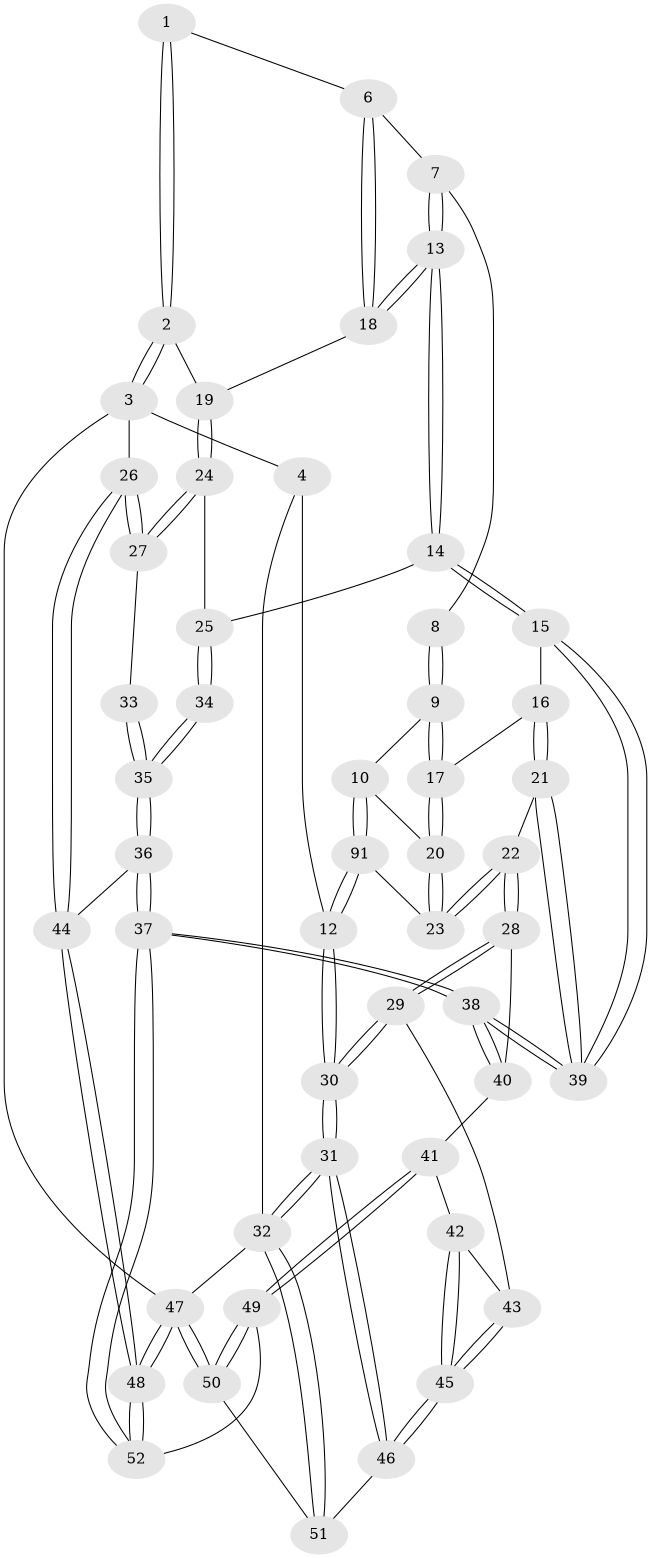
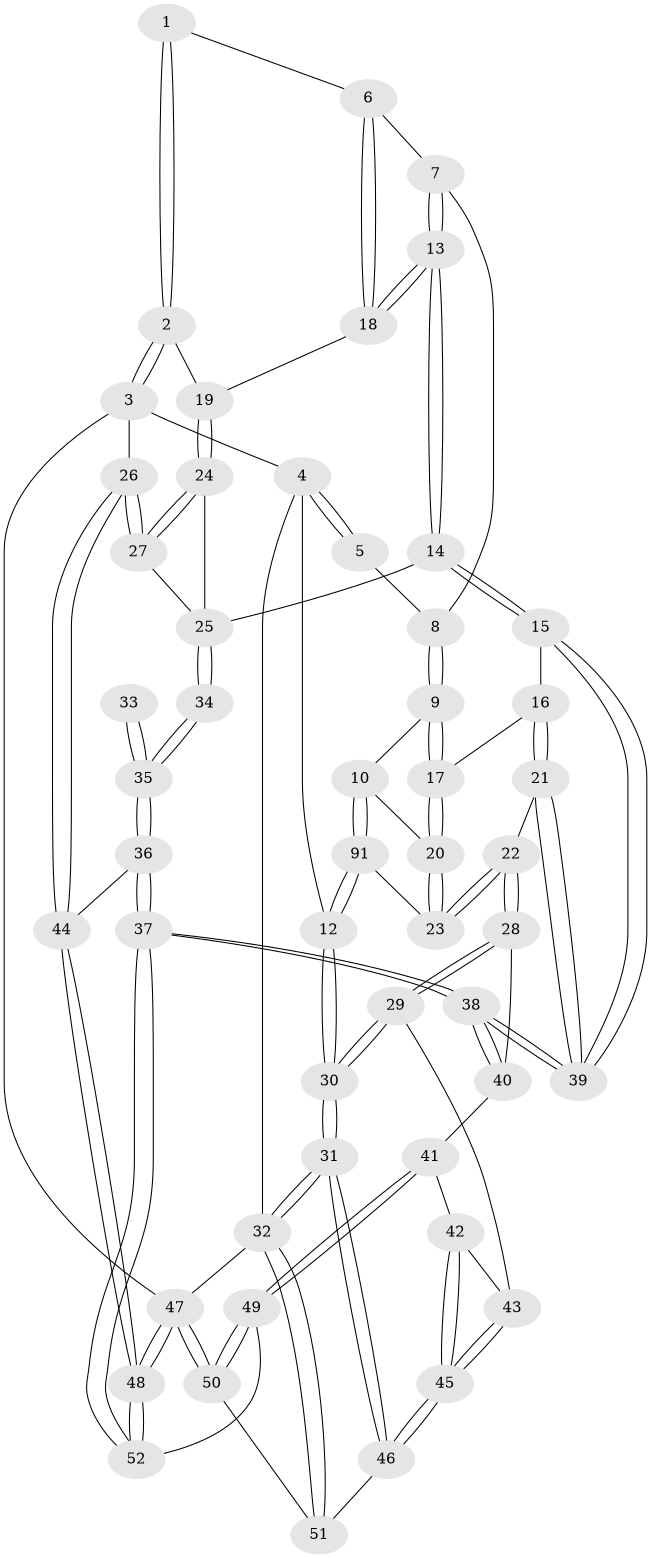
node "5": added
edge "27" -- "33": now "27" -- "25"
